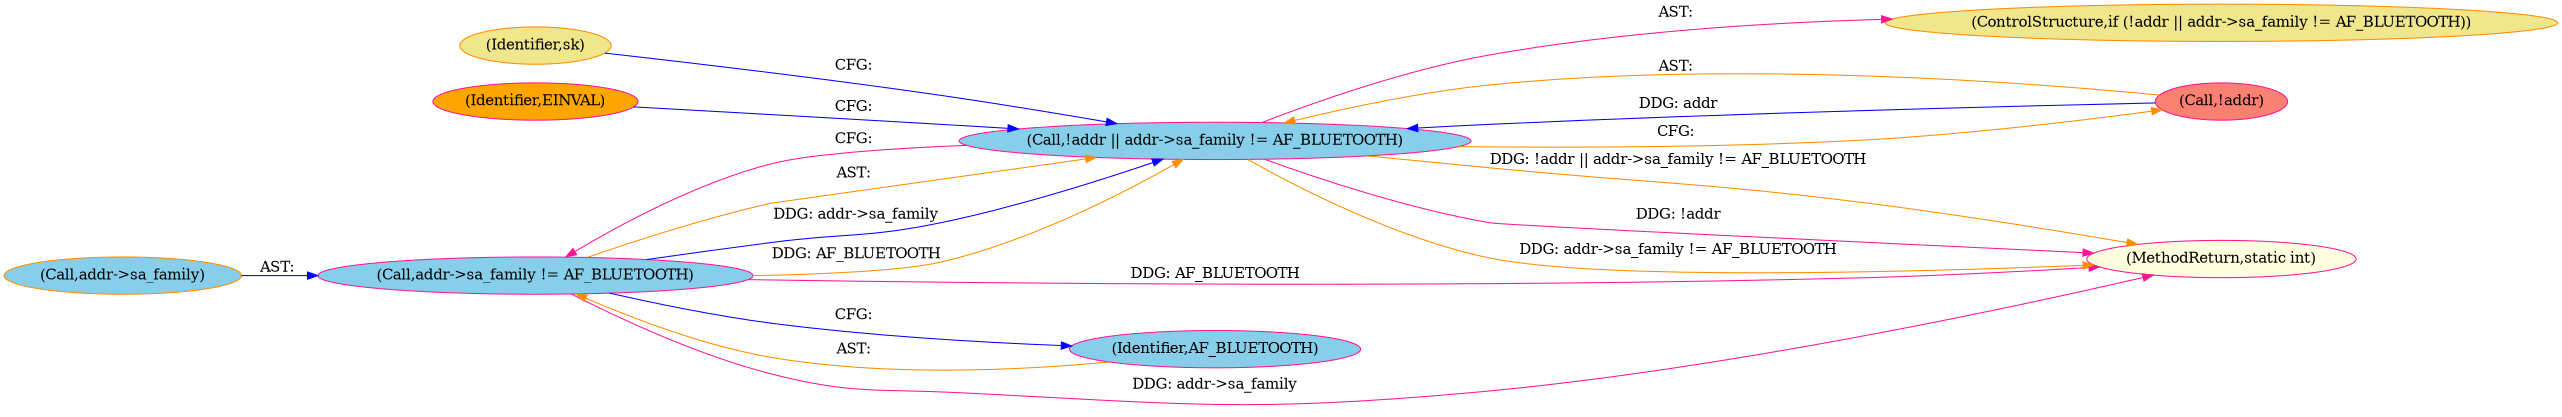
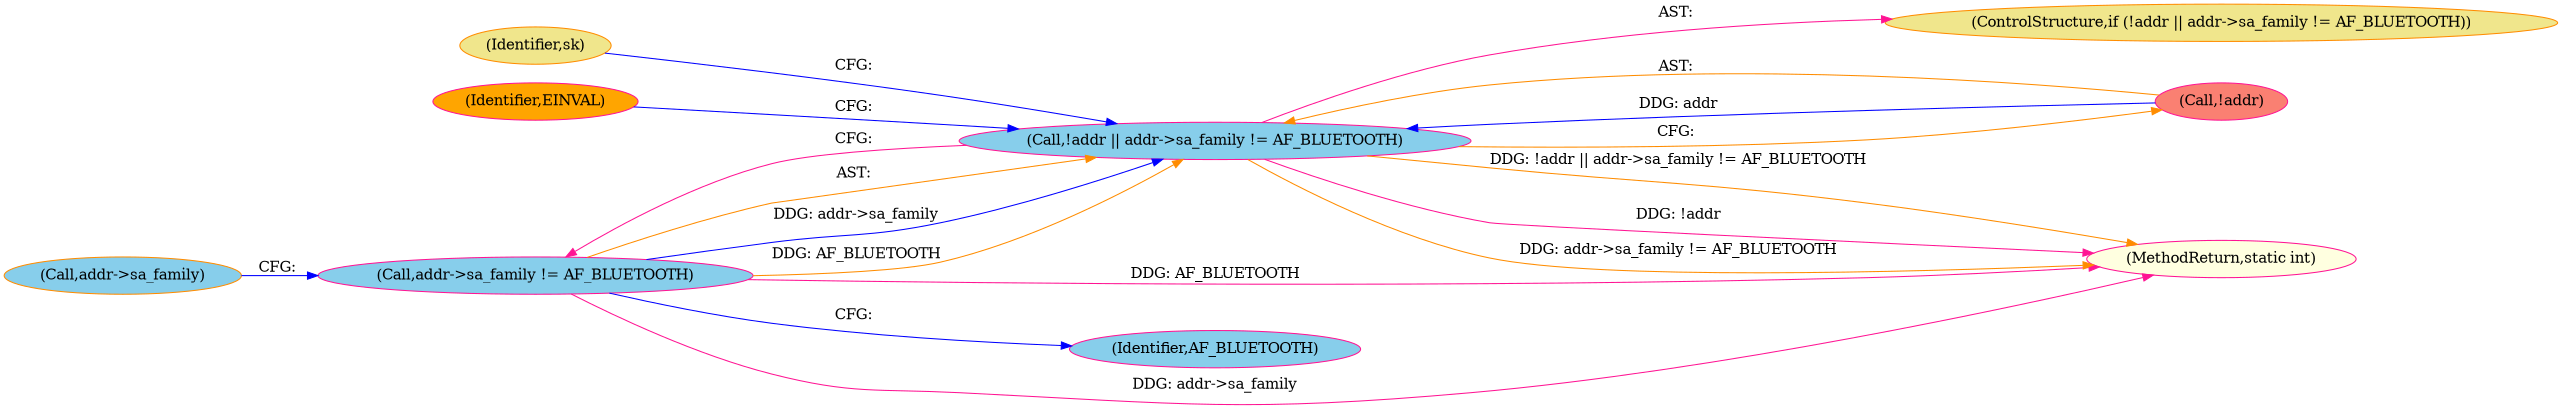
edge "(Call,addr->sa_family)" -> "(Call,addr->sa_family != AF_BLUETOOTH)": label "AST: " -> "CFG: "
edge "(Identifier,AF_BLUETOOTH)" -> "(Call,addr->sa_family != AF_BLUETOOTH)": removed, label "AST:"
